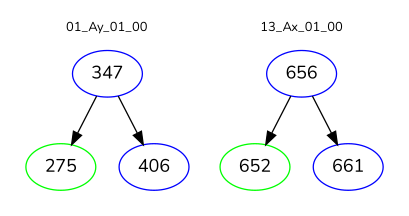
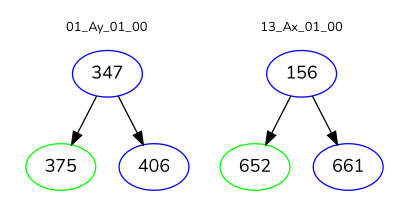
node "656": label "656" -> "156"
node "275": label "275" -> "375"
